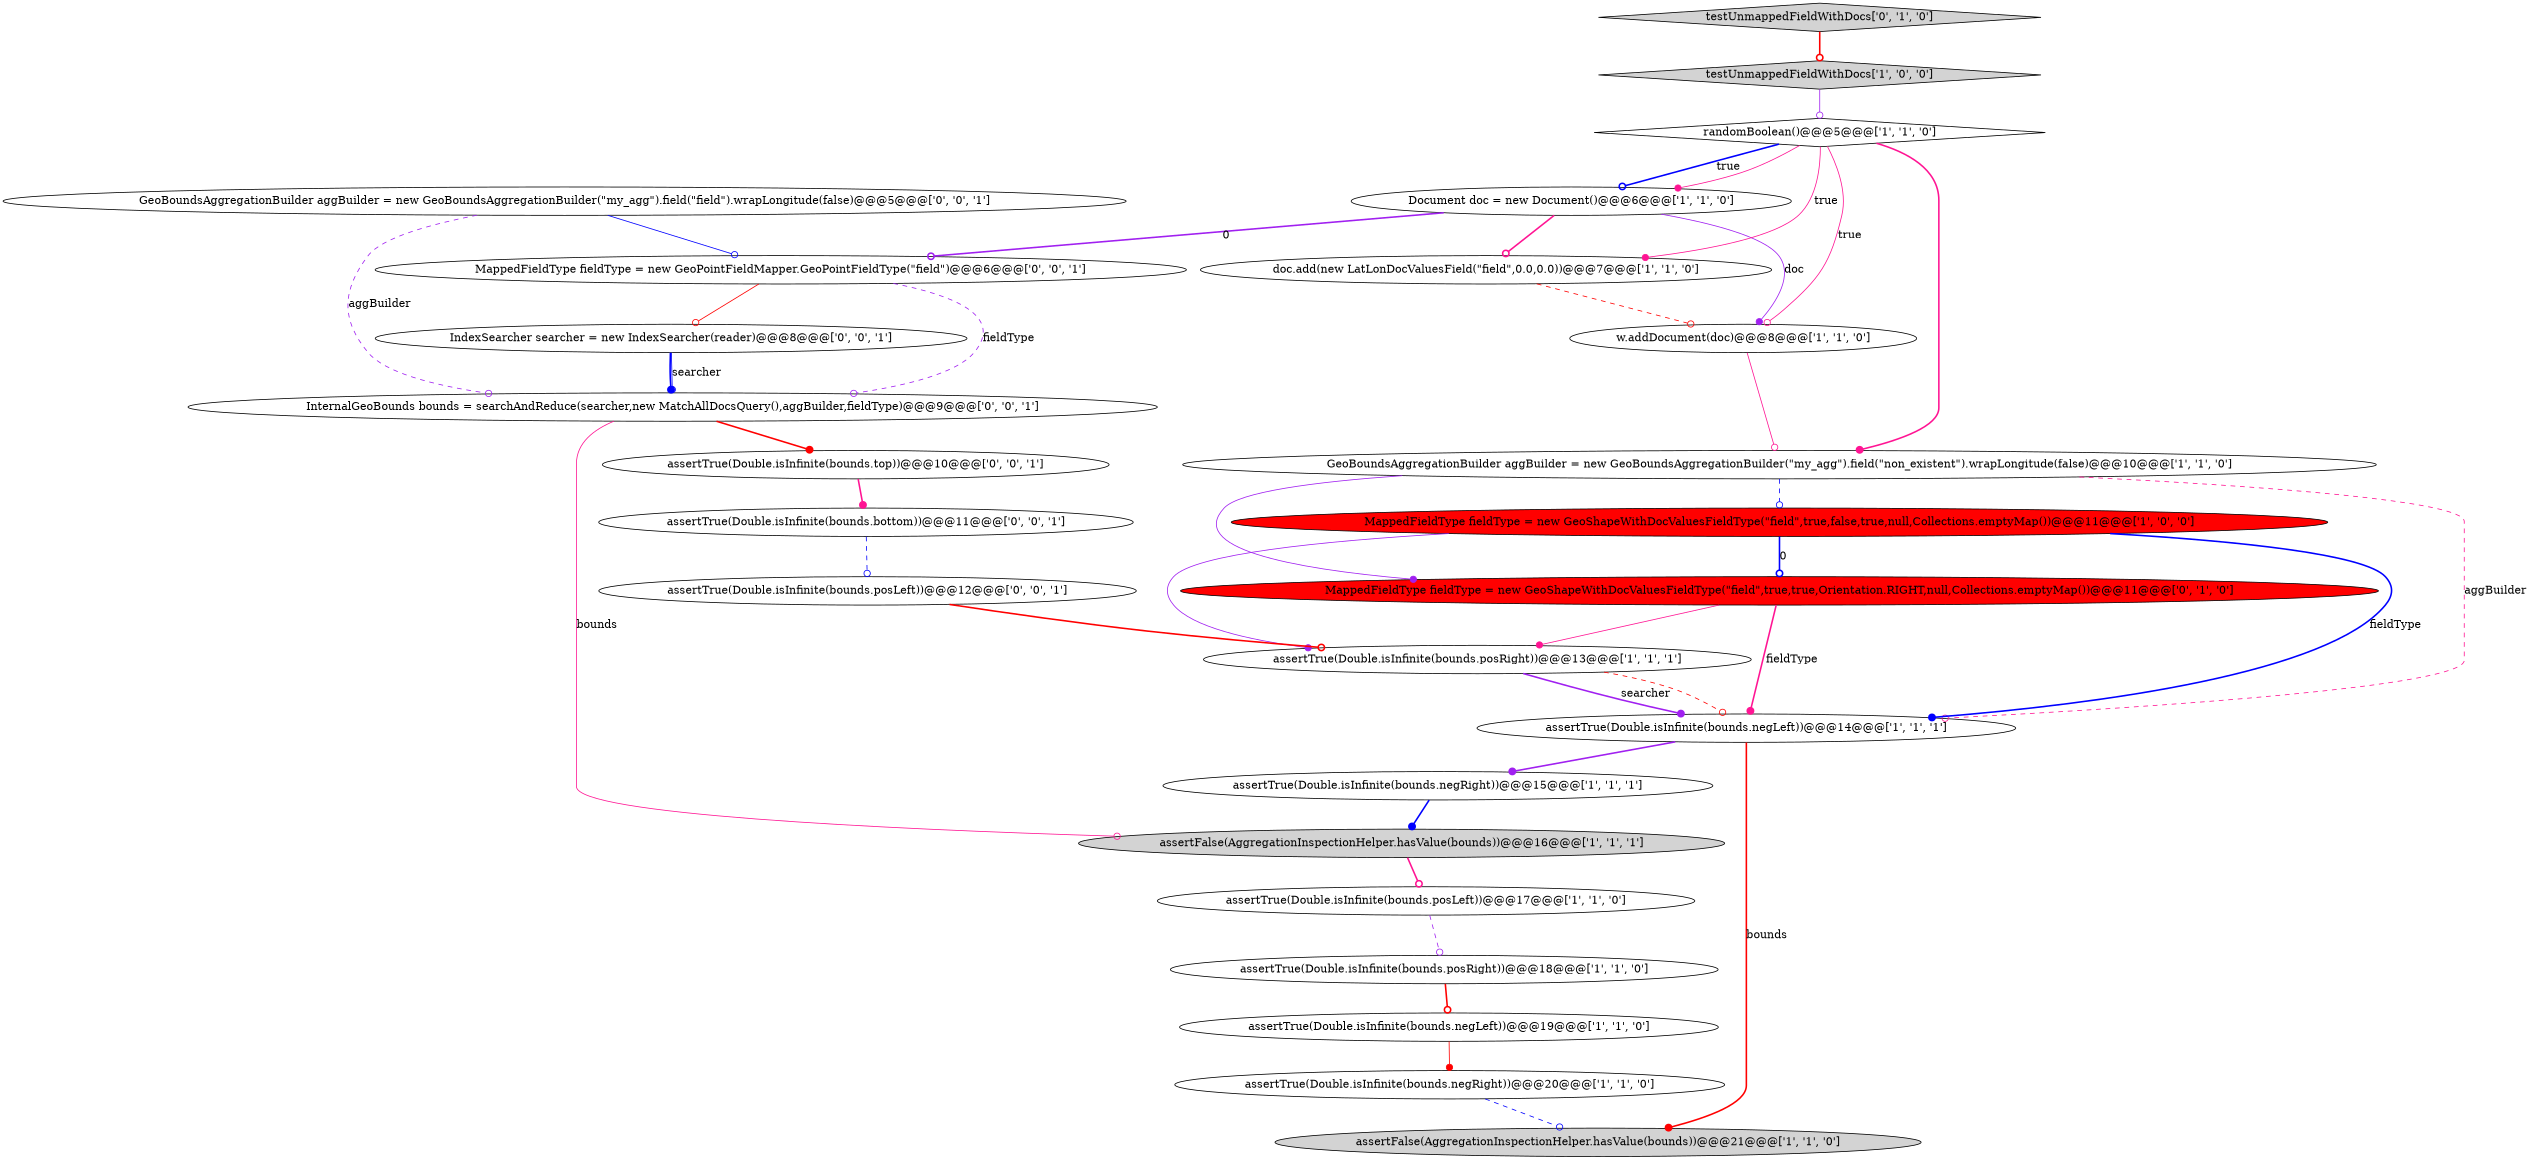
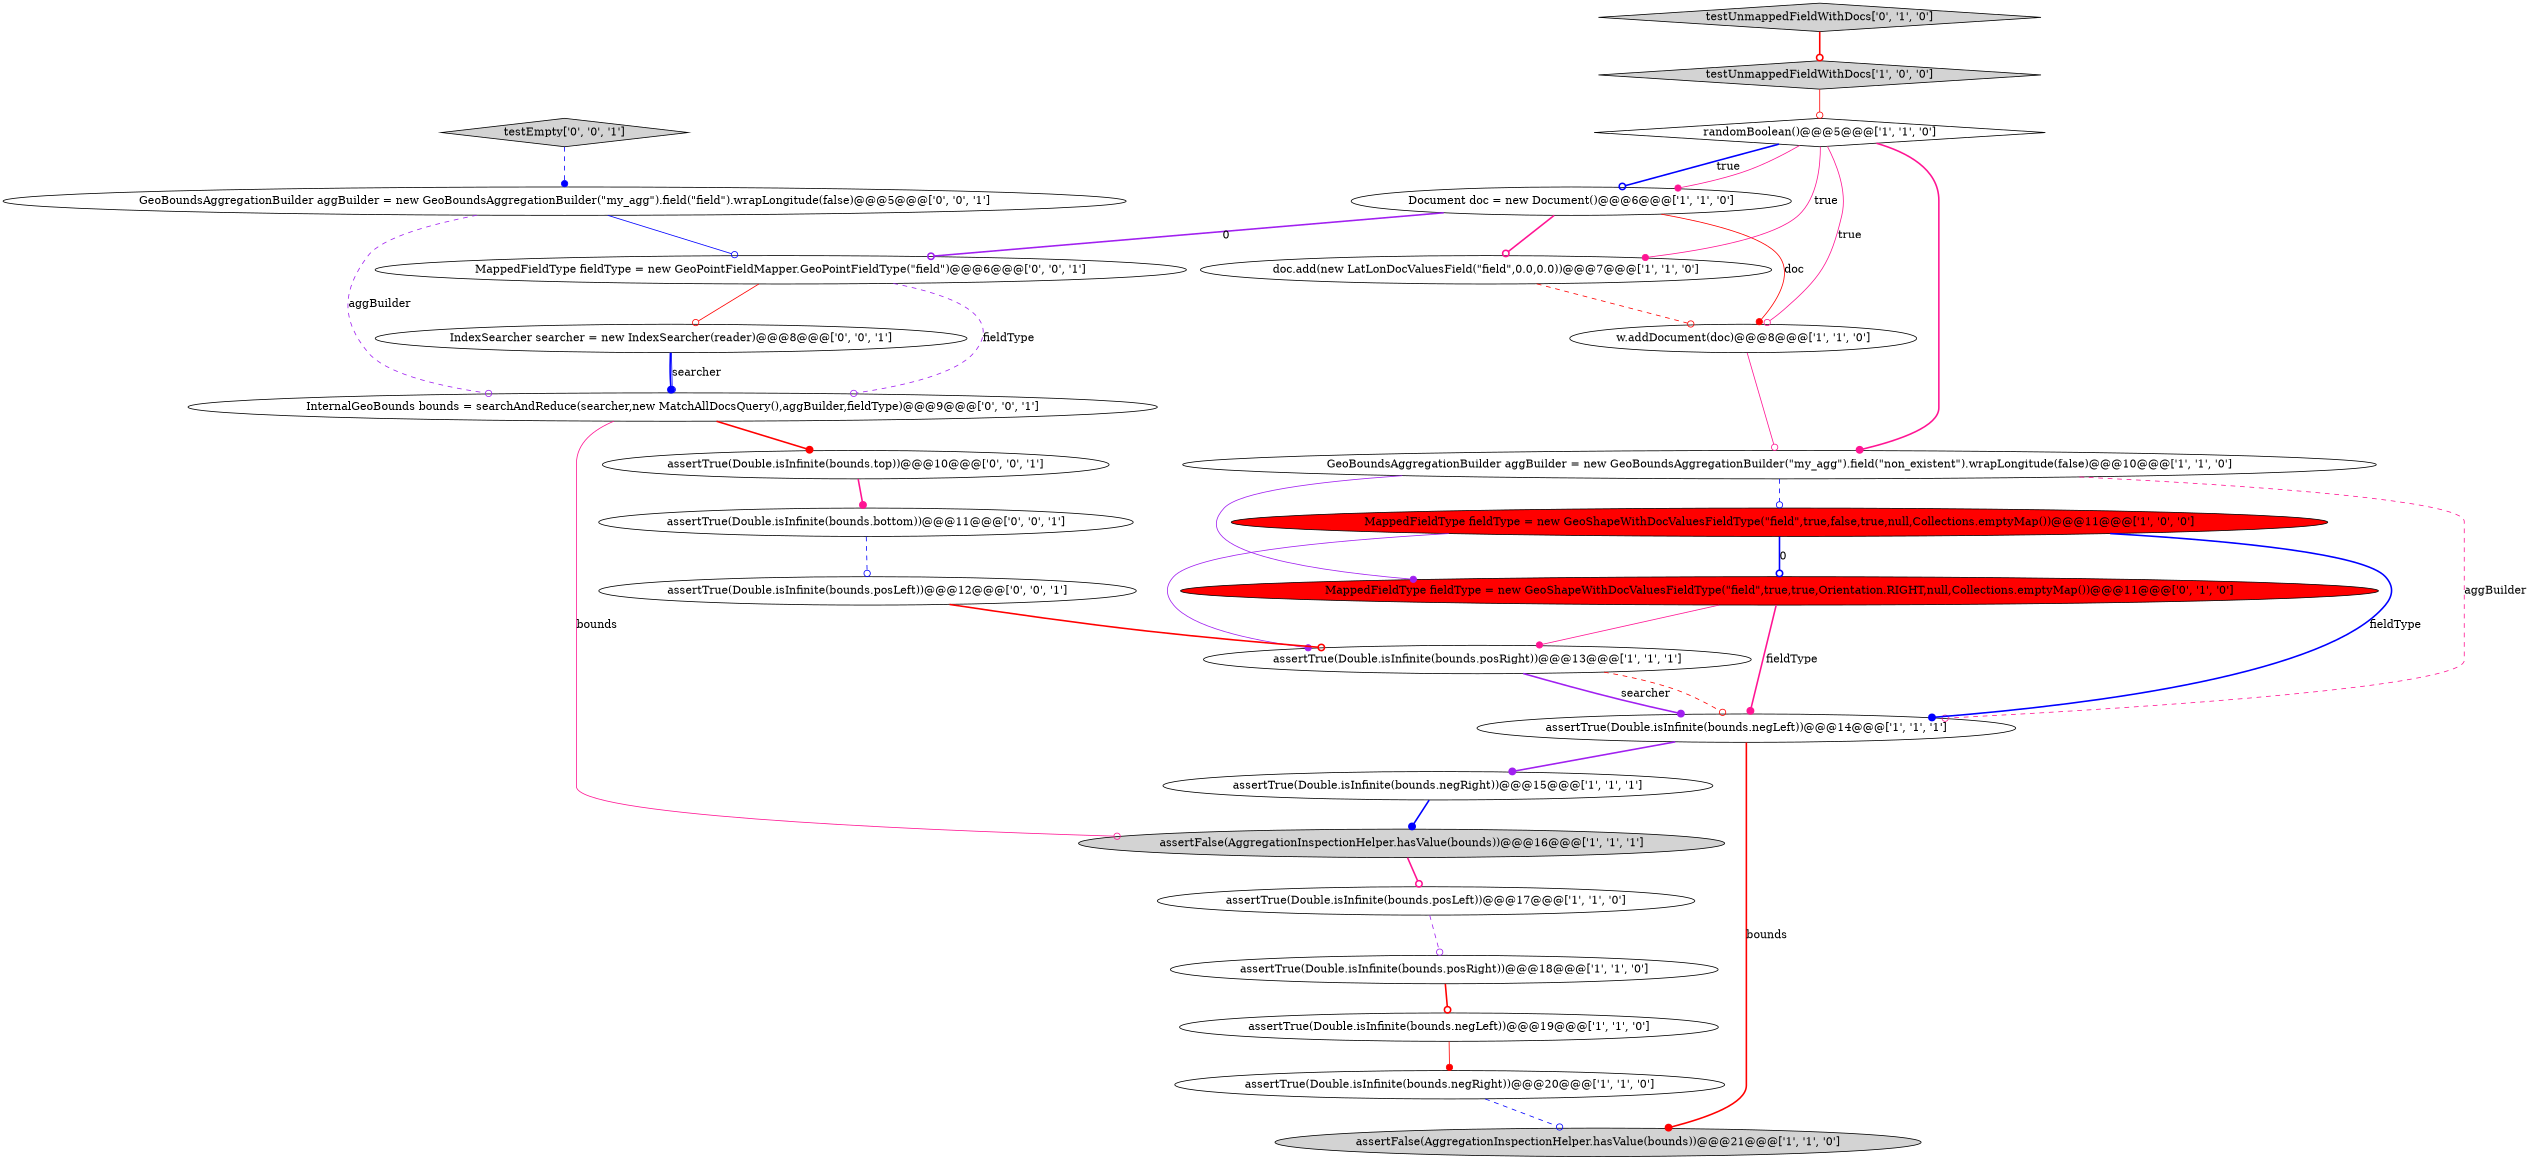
edge "testUnmappedFieldWithDocs['1', '0', '0']" -> "randomBoolean()@@@5@@@['1', '1', '0']": color purple -> red
node "testEmpty['0', '0', '1']": added
edge "Document doc = new Document()@@@6@@@['1', '1', '0']" -> "w.addDocument(doc)@@@8@@@['1', '1', '0']": color purple -> red
